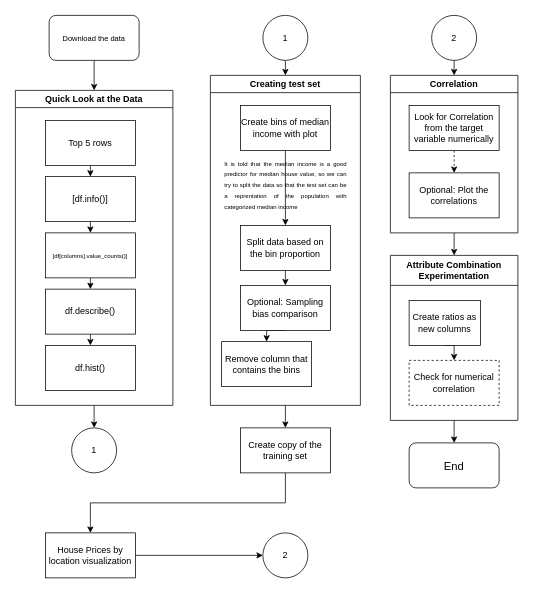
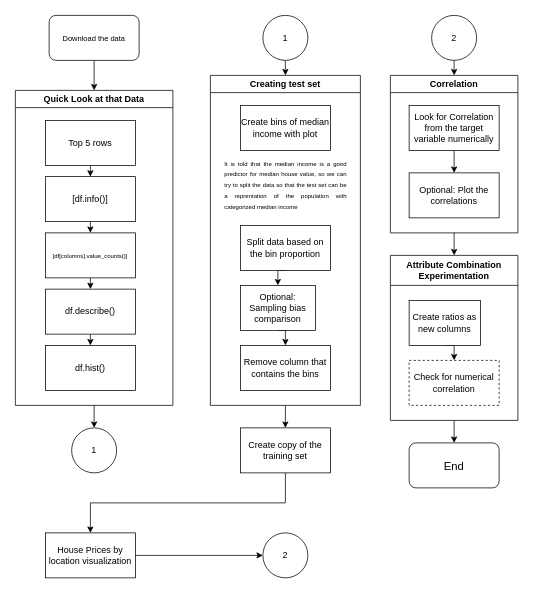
node "Quick Look at the Data": label "Quick Look at the Data" -> "Quick Look at that Data"
edge "Look for Correlation from the target variable numerically" -> "Optional: Plot the correlations": style dashed -> solid
edge "Create bins of median income with plot" -> "Split data based on the bin proportion": removed
node "Optional: Sampling bias comparison": size 90x45 -> 75x45
node "Remove column that contains the bins": moved (267, 364) -> (285, 368)
